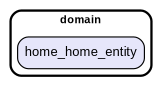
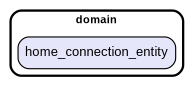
node "home_home_entity": label "home_home_entity" -> "home_connection_entity"
